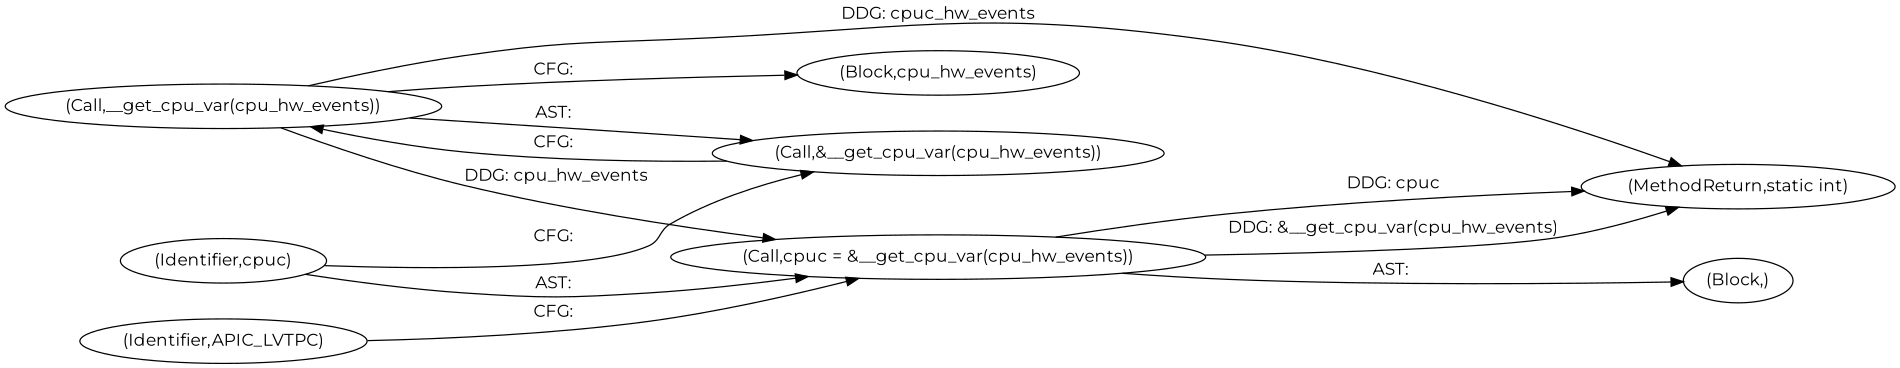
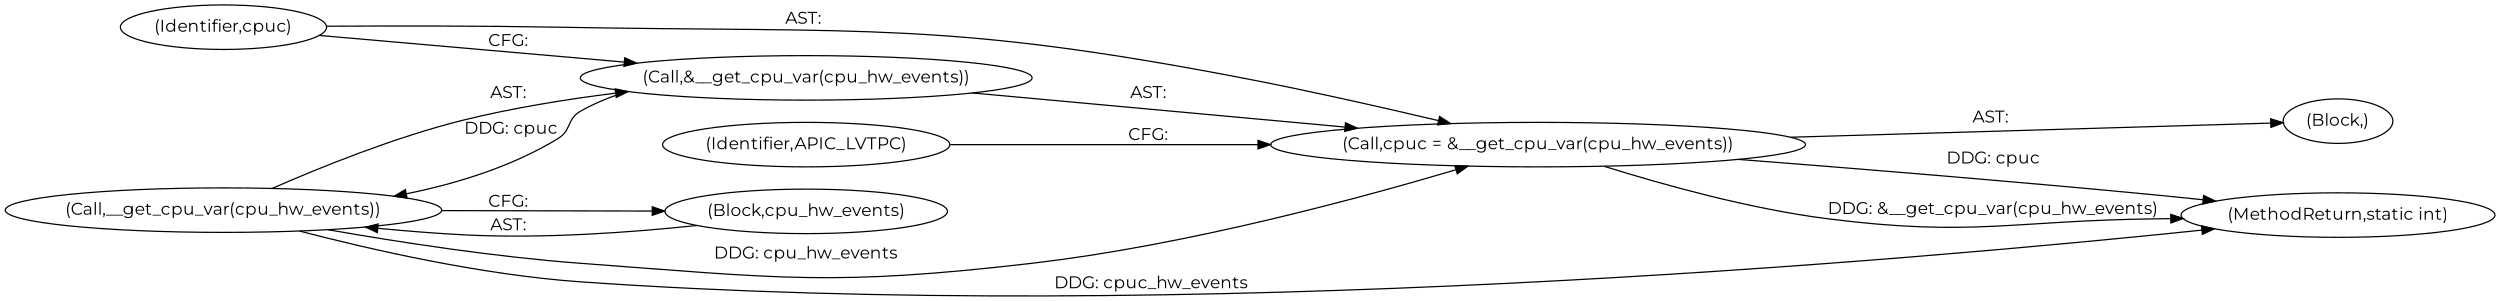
edge "(Call,&__get_cpu_var(cpu_hw_events))" -> "(Call,cpuc = &__get_cpu_var(cpu_hw_events))": added, label "AST:"
edge "(Call,&__get_cpu_var(cpu_hw_events))" -> "(Call,__get_cpu_var(cpu_hw_events))": label "CFG: " -> "DDG: cpuc"
edge "(Block,cpu_hw_events)" -> "(Call,__get_cpu_var(cpu_hw_events))": added, label "AST:"
